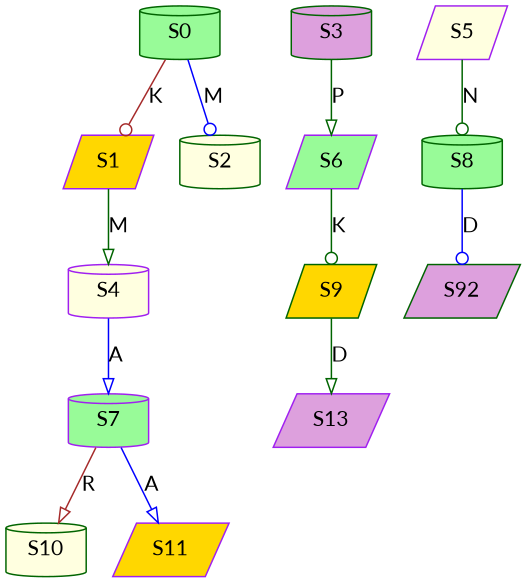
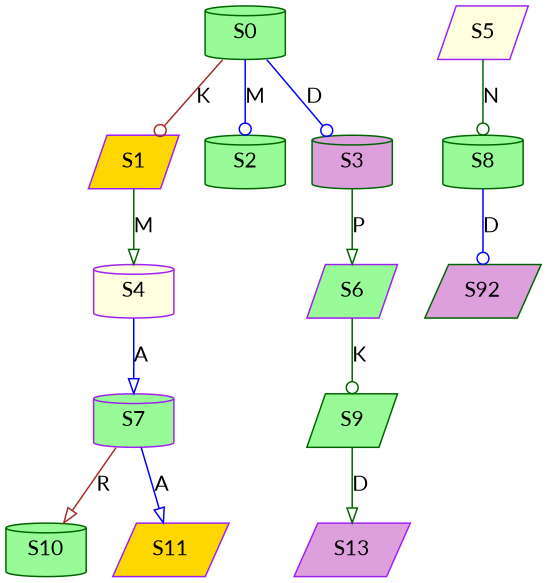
edge "S0" -> "S3": added, label "D"
node "S2": fillcolor lightyellow -> palegreen
node "S9": fillcolor gold -> palegreen
node "S10": fillcolor lightyellow -> palegreen
